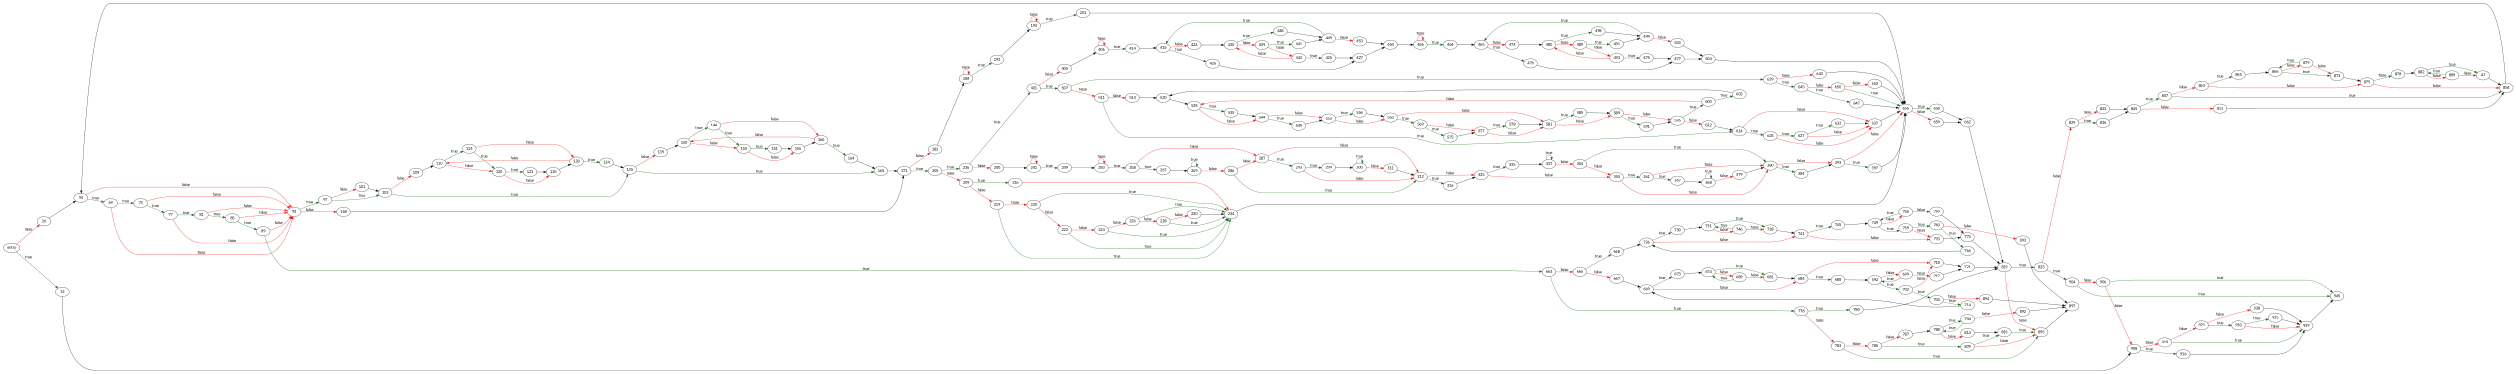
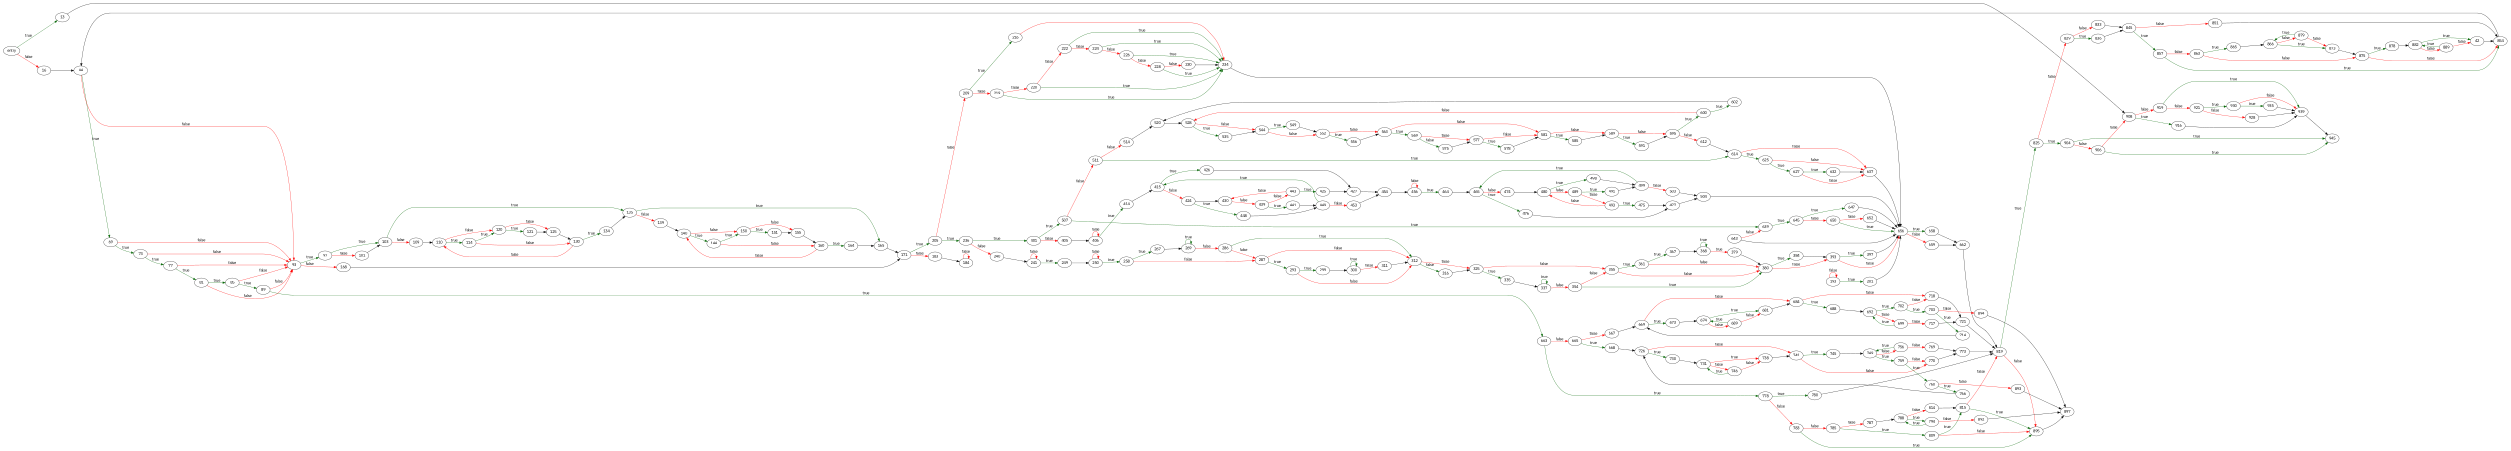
edge "430" -> "448": now "424" -> "448"
node "192": removed
edge "875" -> "878": label "false" -> "true"
edge "639" -> "643": reversed
edge "569" -> "575": label "true" -> "false"
edge "368" -> "379": label "false" -> "true"
edge "312" -> "316": label "true" -> "false"
edge "731" -> "738": color darkgreen -> red
edge "815" -> "819": added, label "false"
